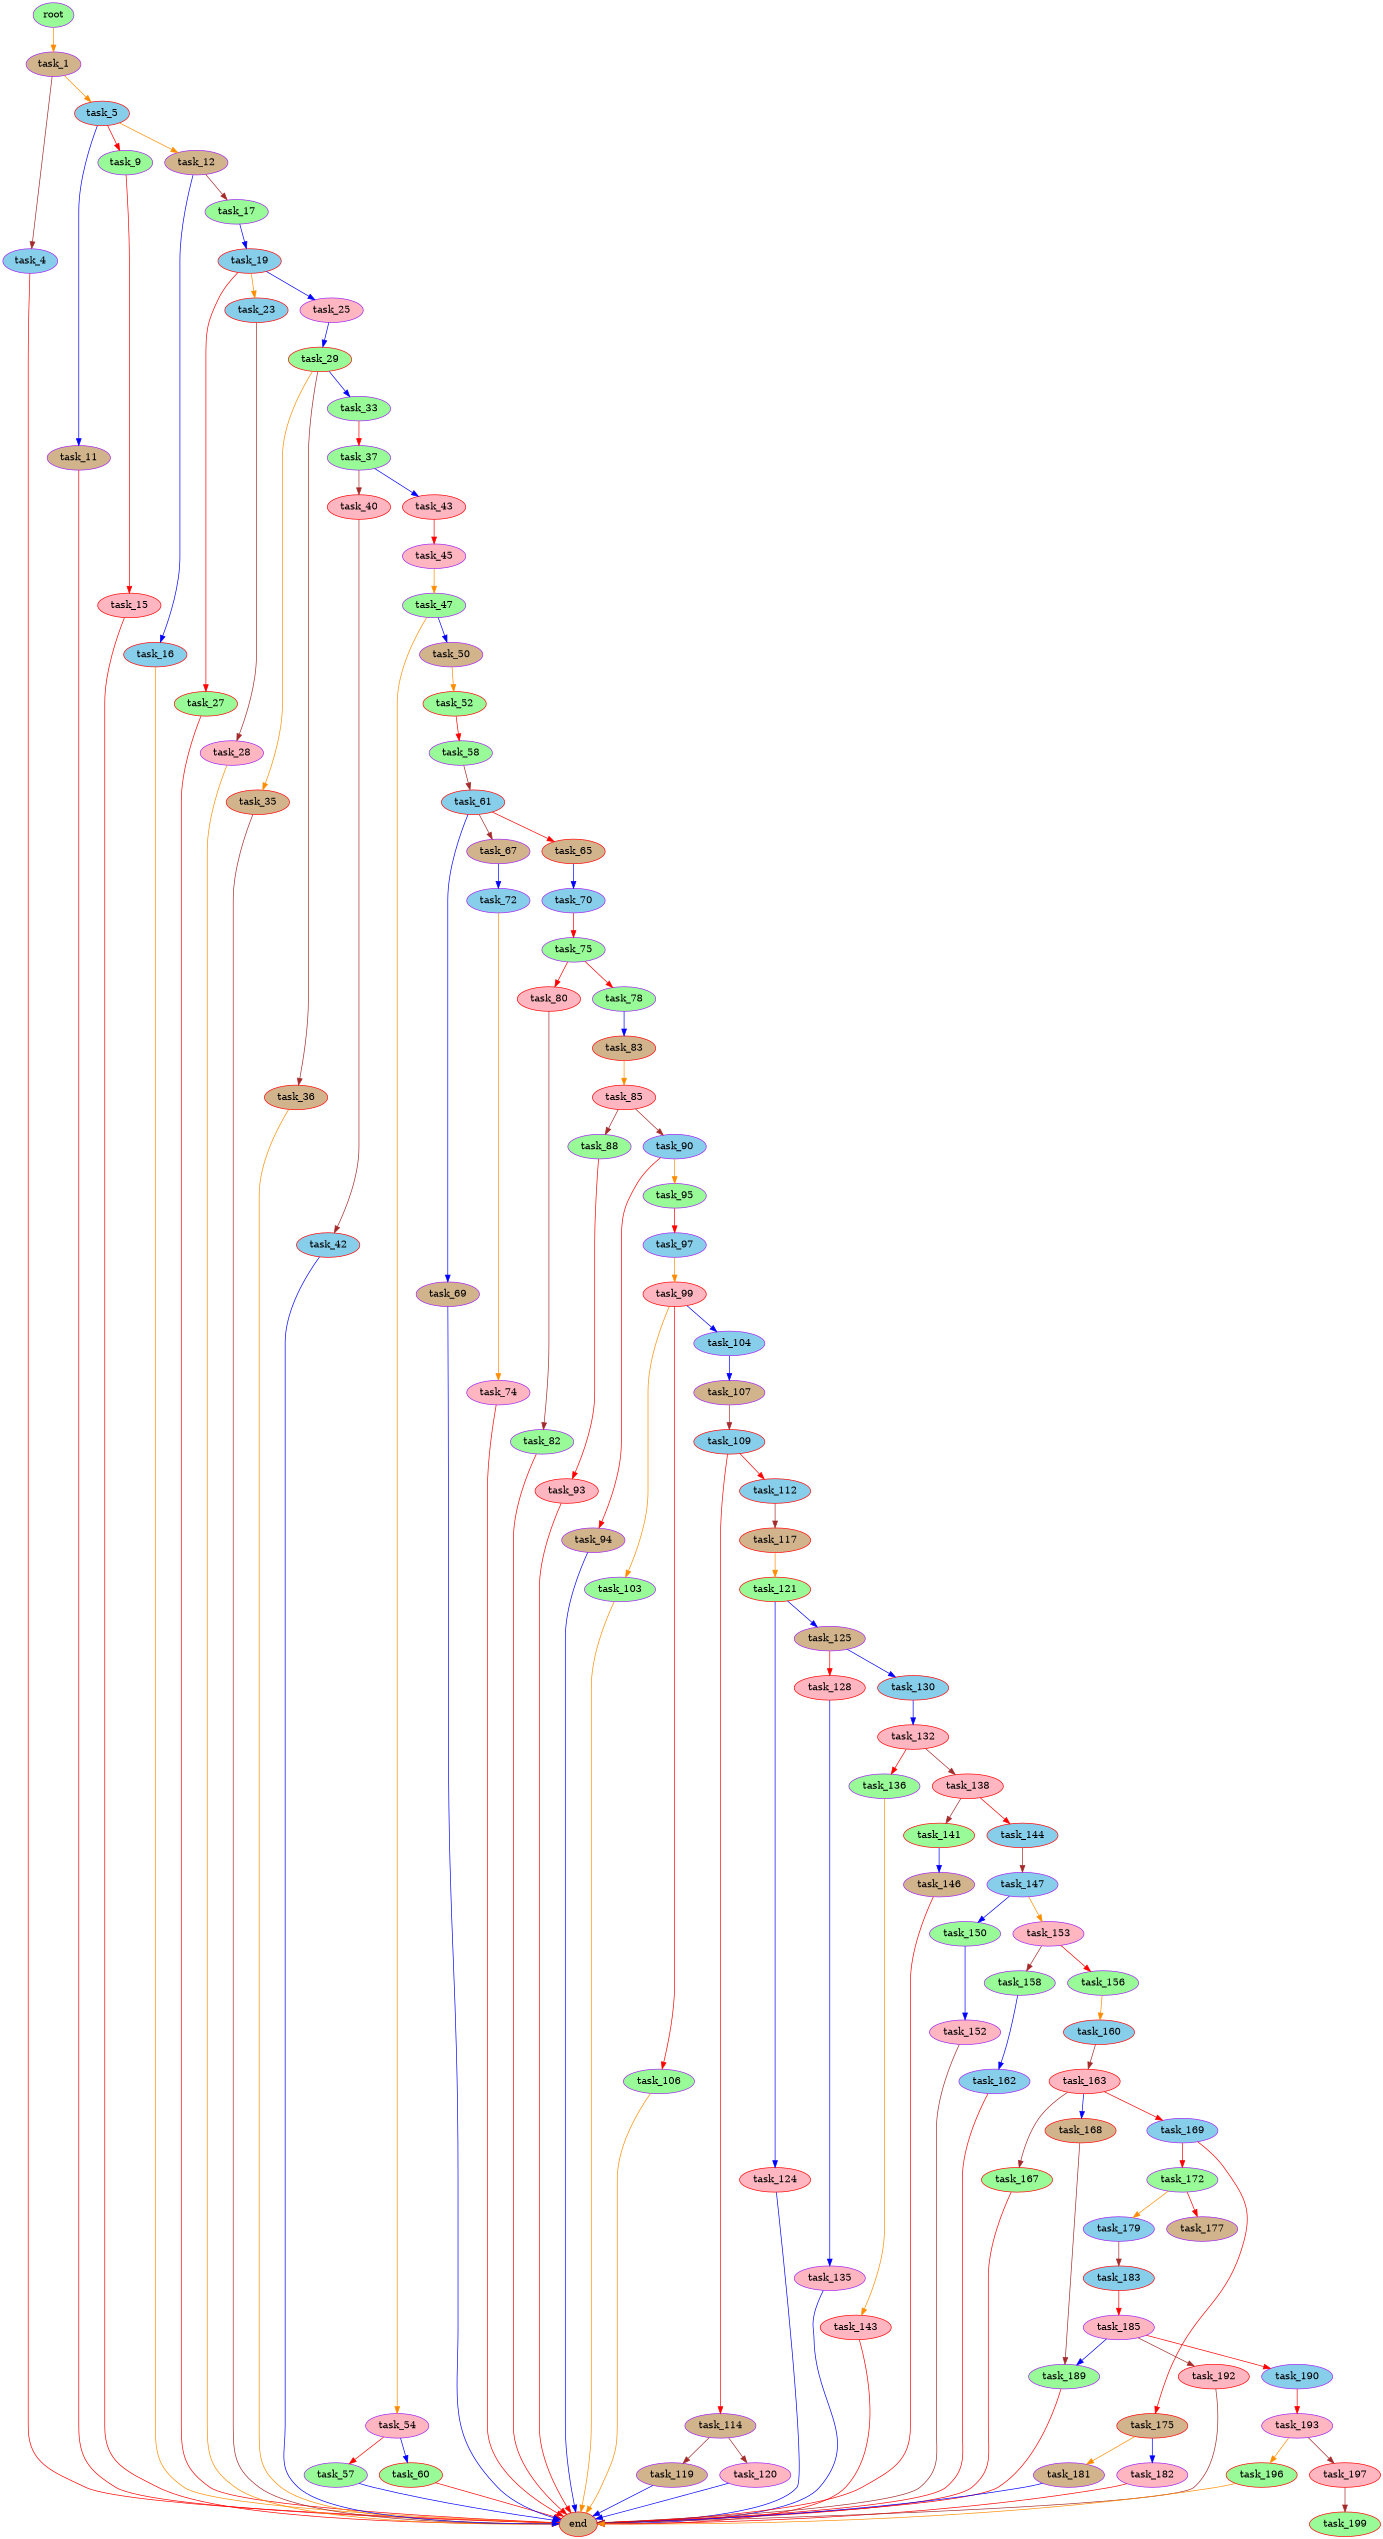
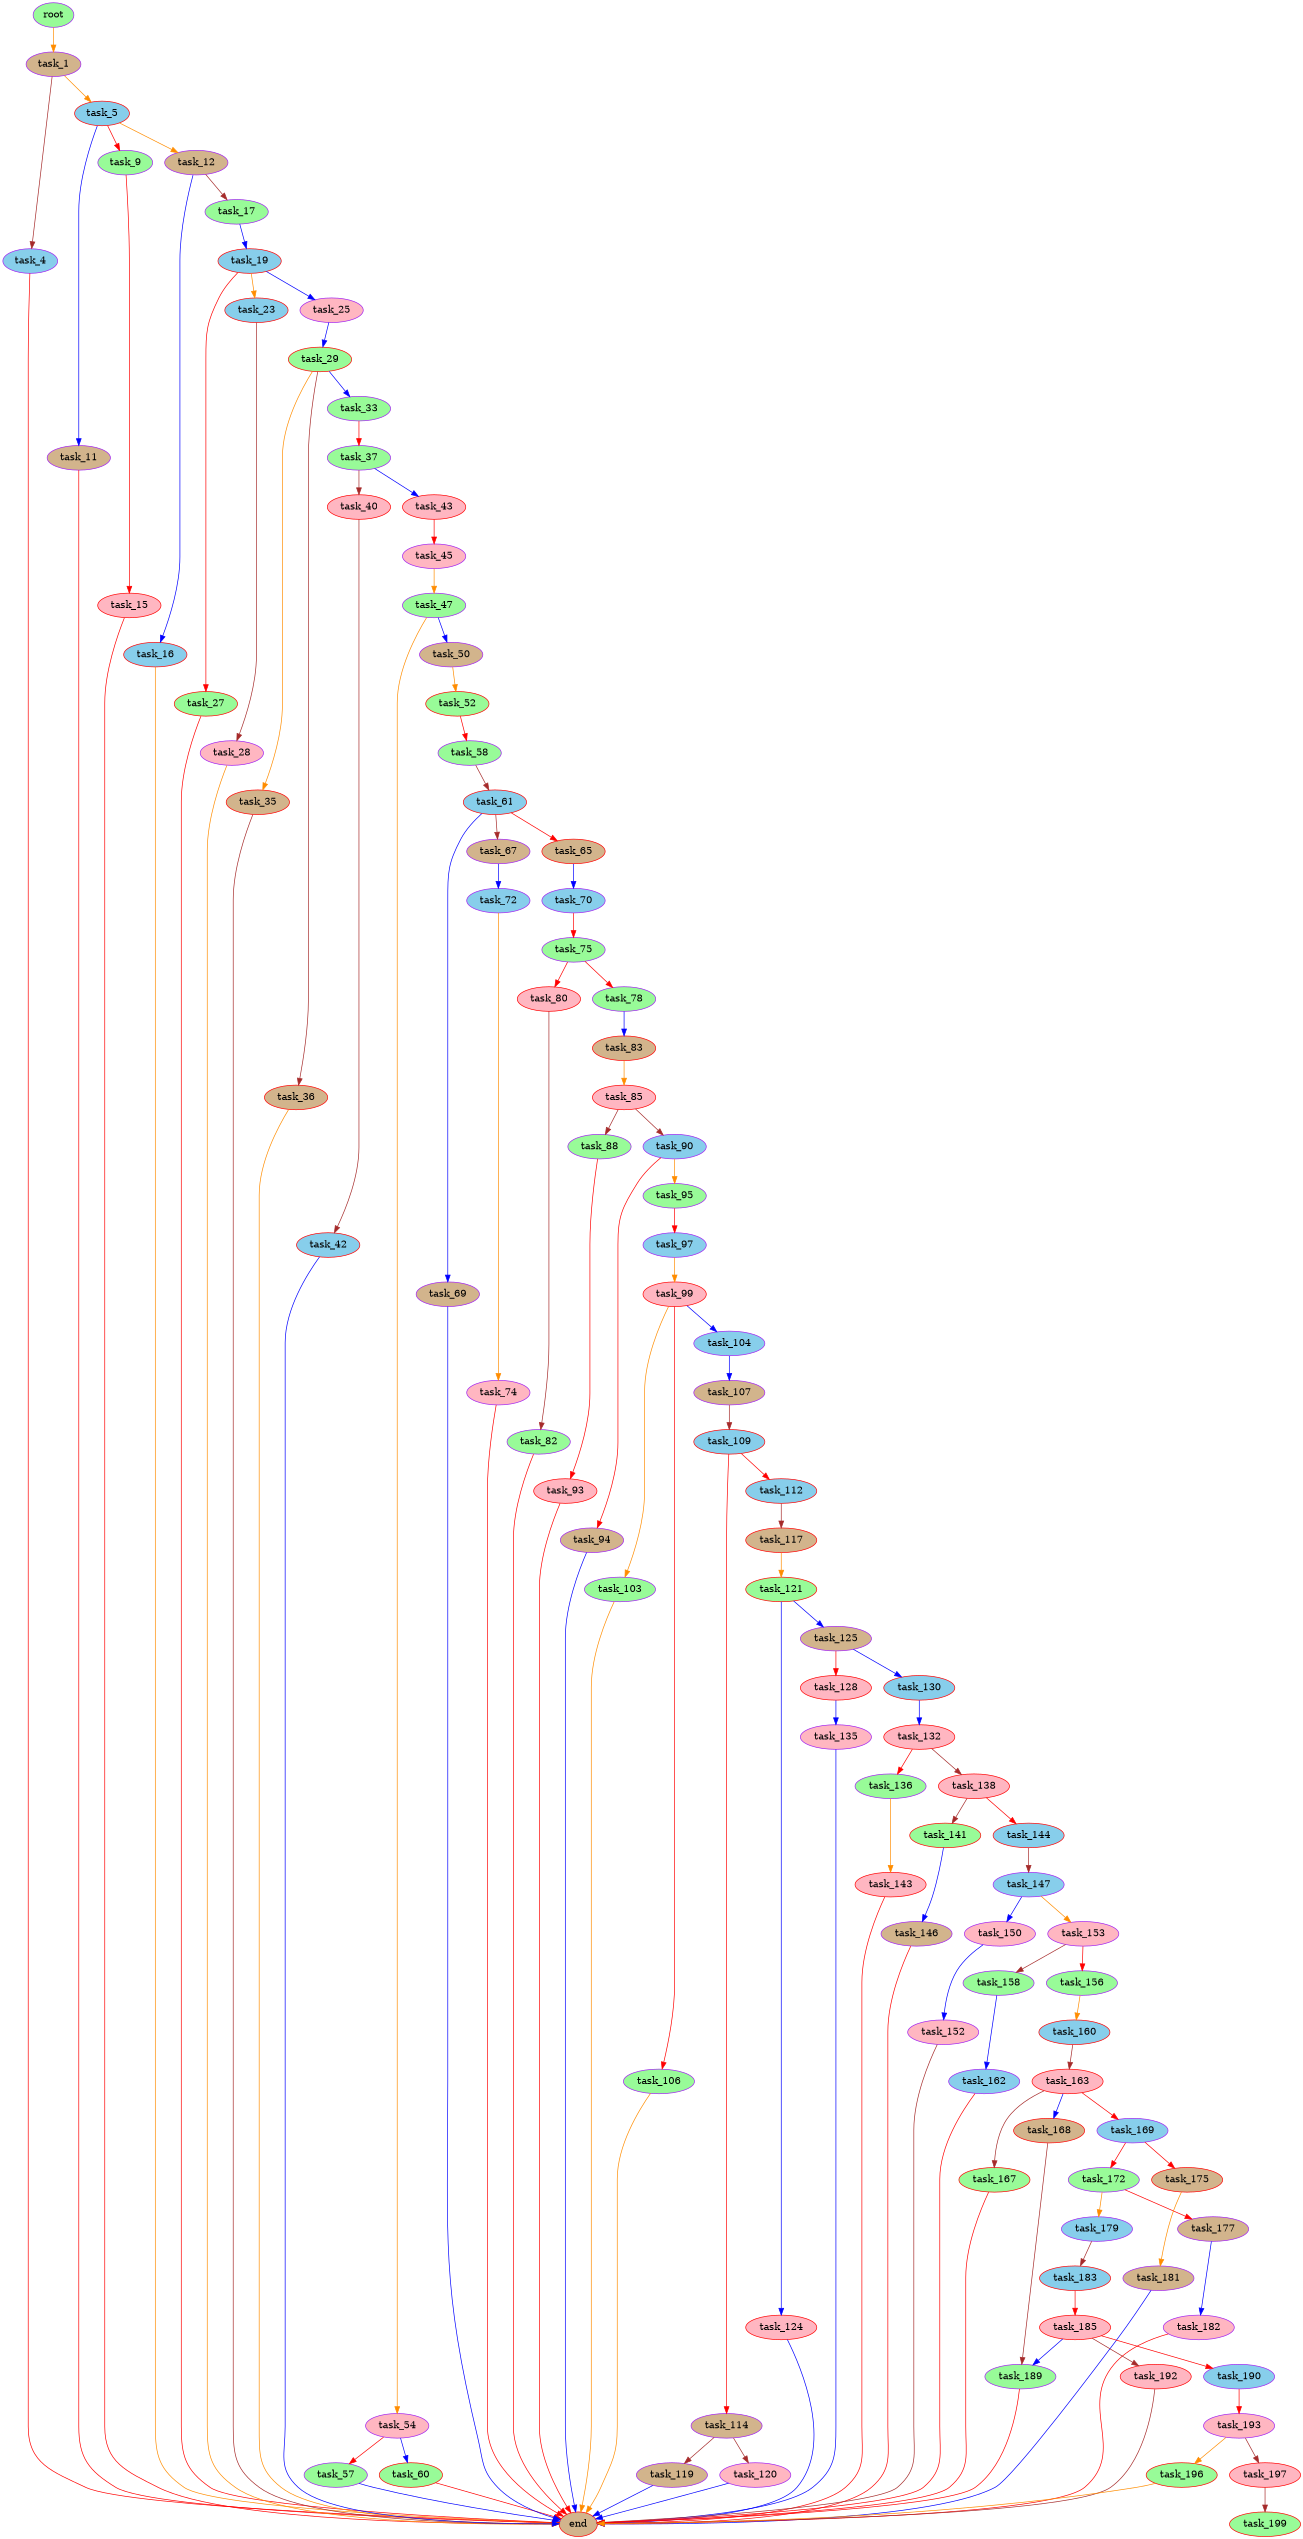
node "task_150": fillcolor palegreen -> lightpink
node "task_185": color purple -> red
edge "task_175" -> "task_182": now "task_177" -> "task_182"
